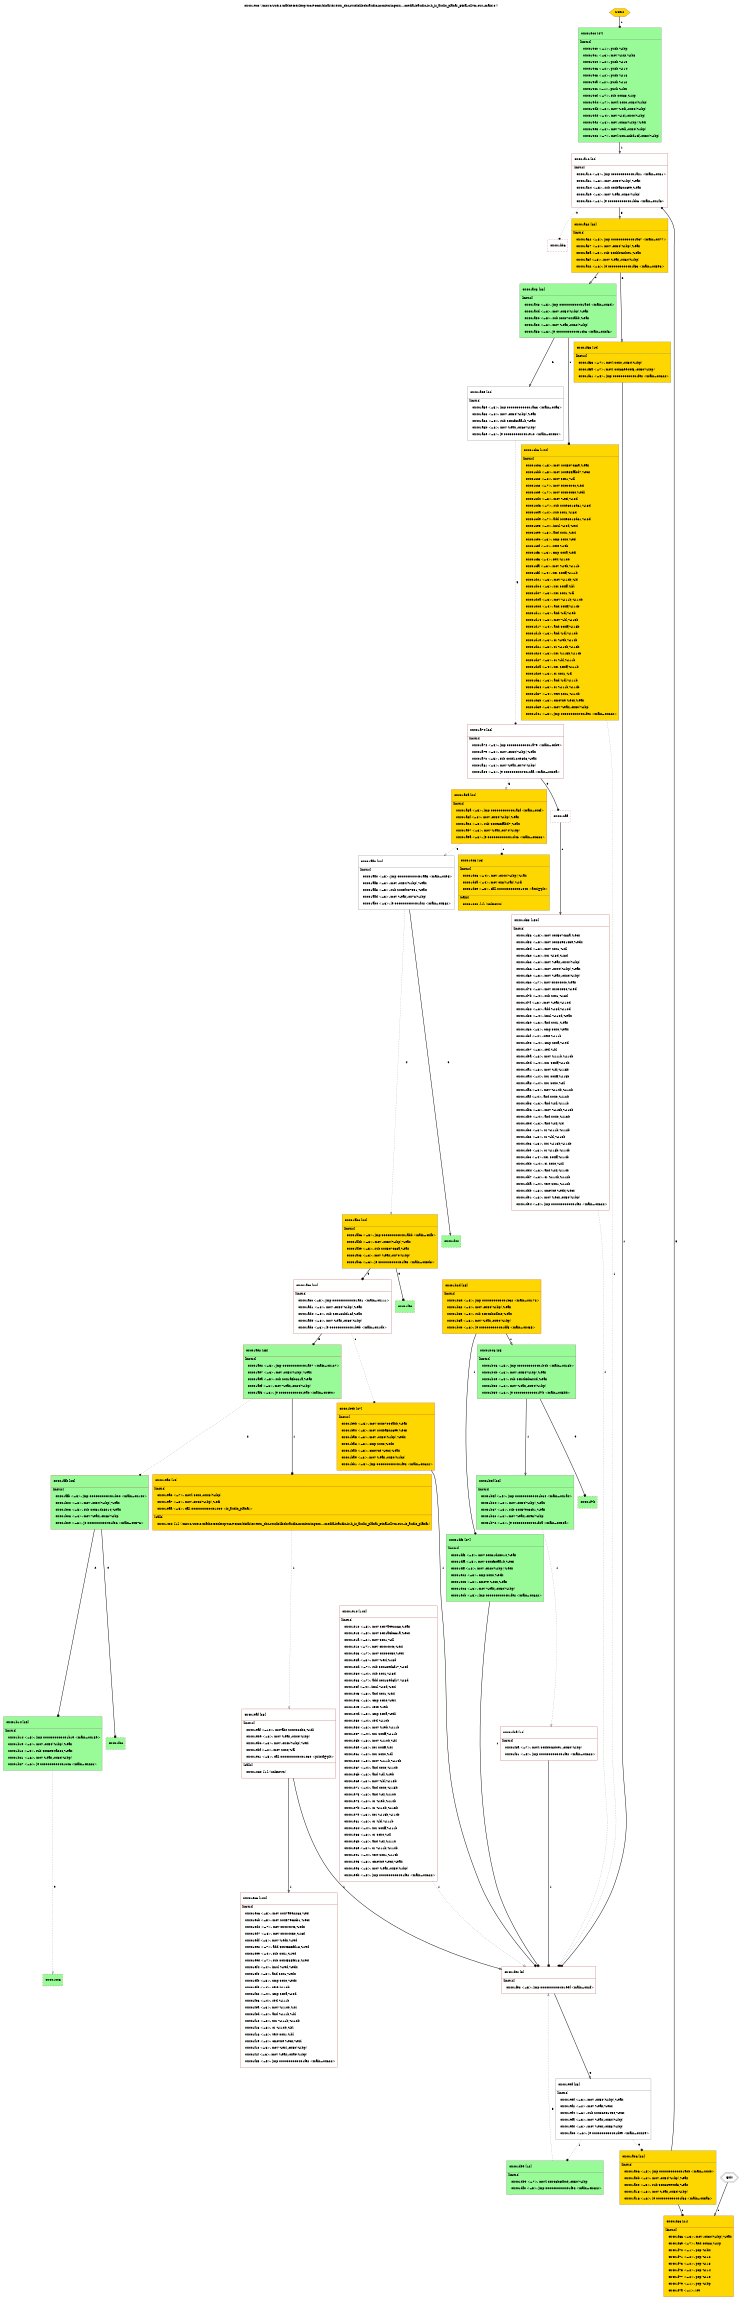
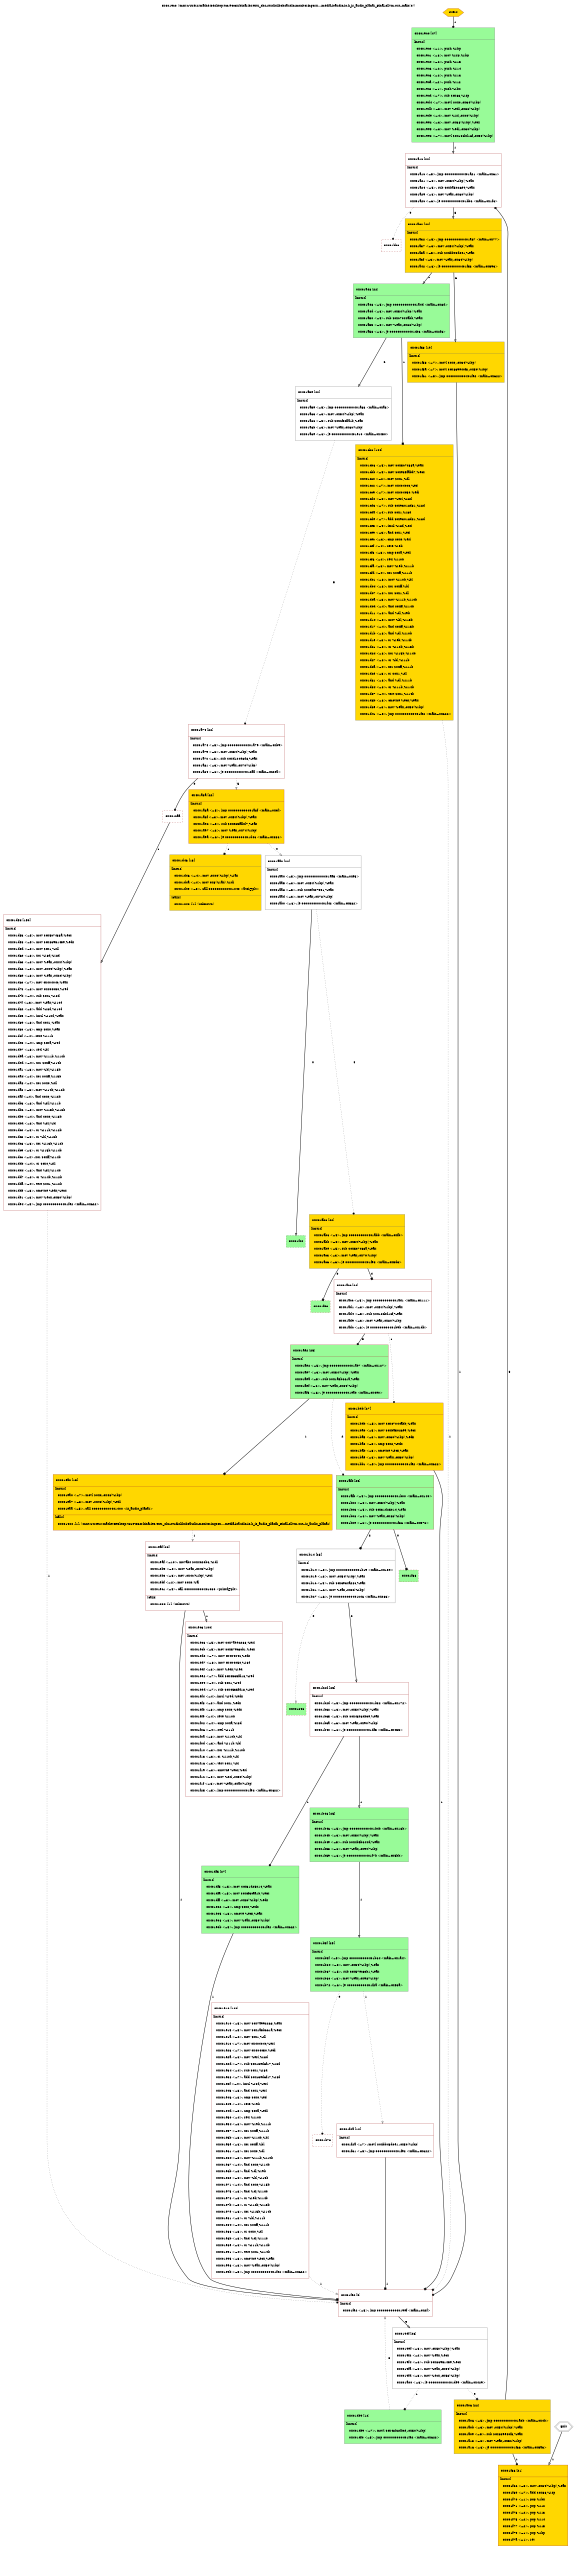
edge "0x401aa0 [22]" -> "0x401ab6 [22]": arrowhead onormal -> dot
node "0x401b2d [25]": fillcolor gold -> white
node "0x401f7b": removed
edge "0x401b14 [25]" -> "0x401b2d [25]": added, label "2"
node "0x401b14 [25]": fillcolor palegreen -> white
node "0x401b78": added
